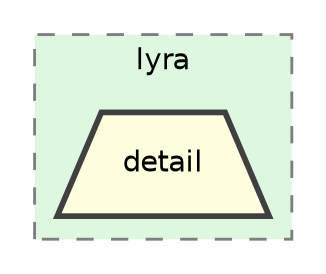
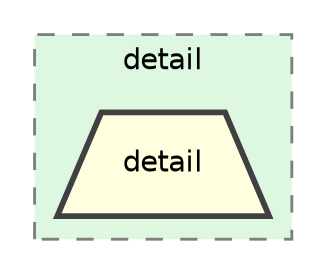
cluster "lyra": label "lyra" -> "detail"
